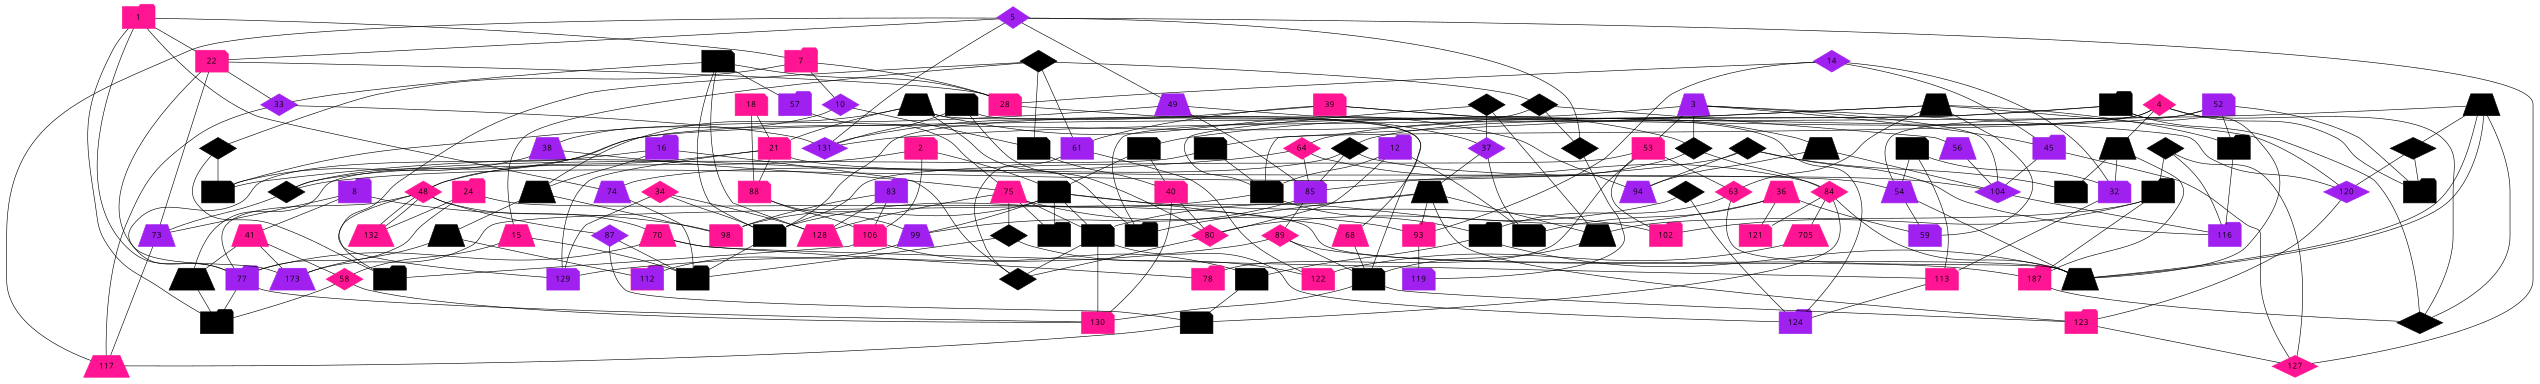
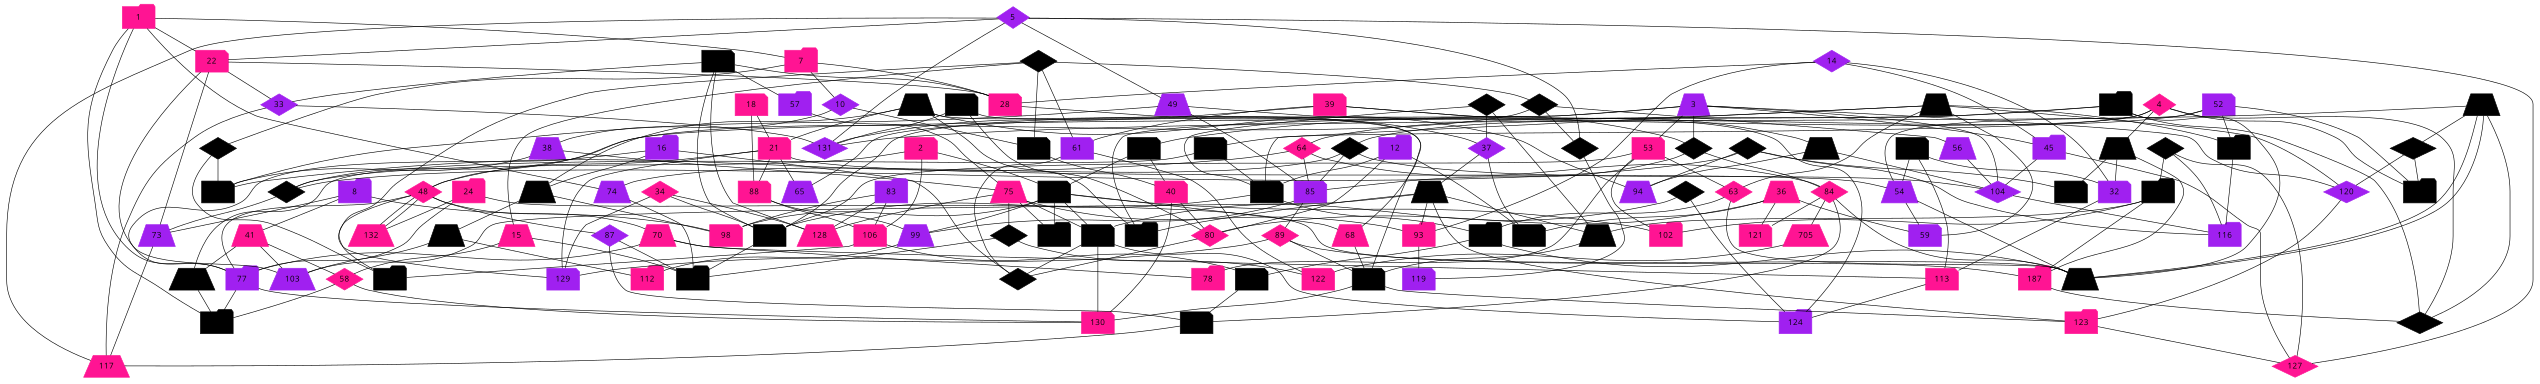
node "65": added
node "173": label "173" -> "103"
node "112": fillcolor purple -> deeppink
